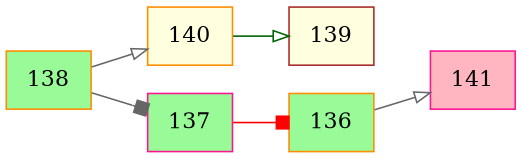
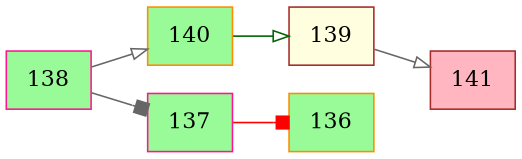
node "140": fillcolor lightyellow -> palegreen
node "138": color darkorange -> deeppink
node "141": color deeppink -> brown
edge "136" -> "141": now "139" -> "141"
